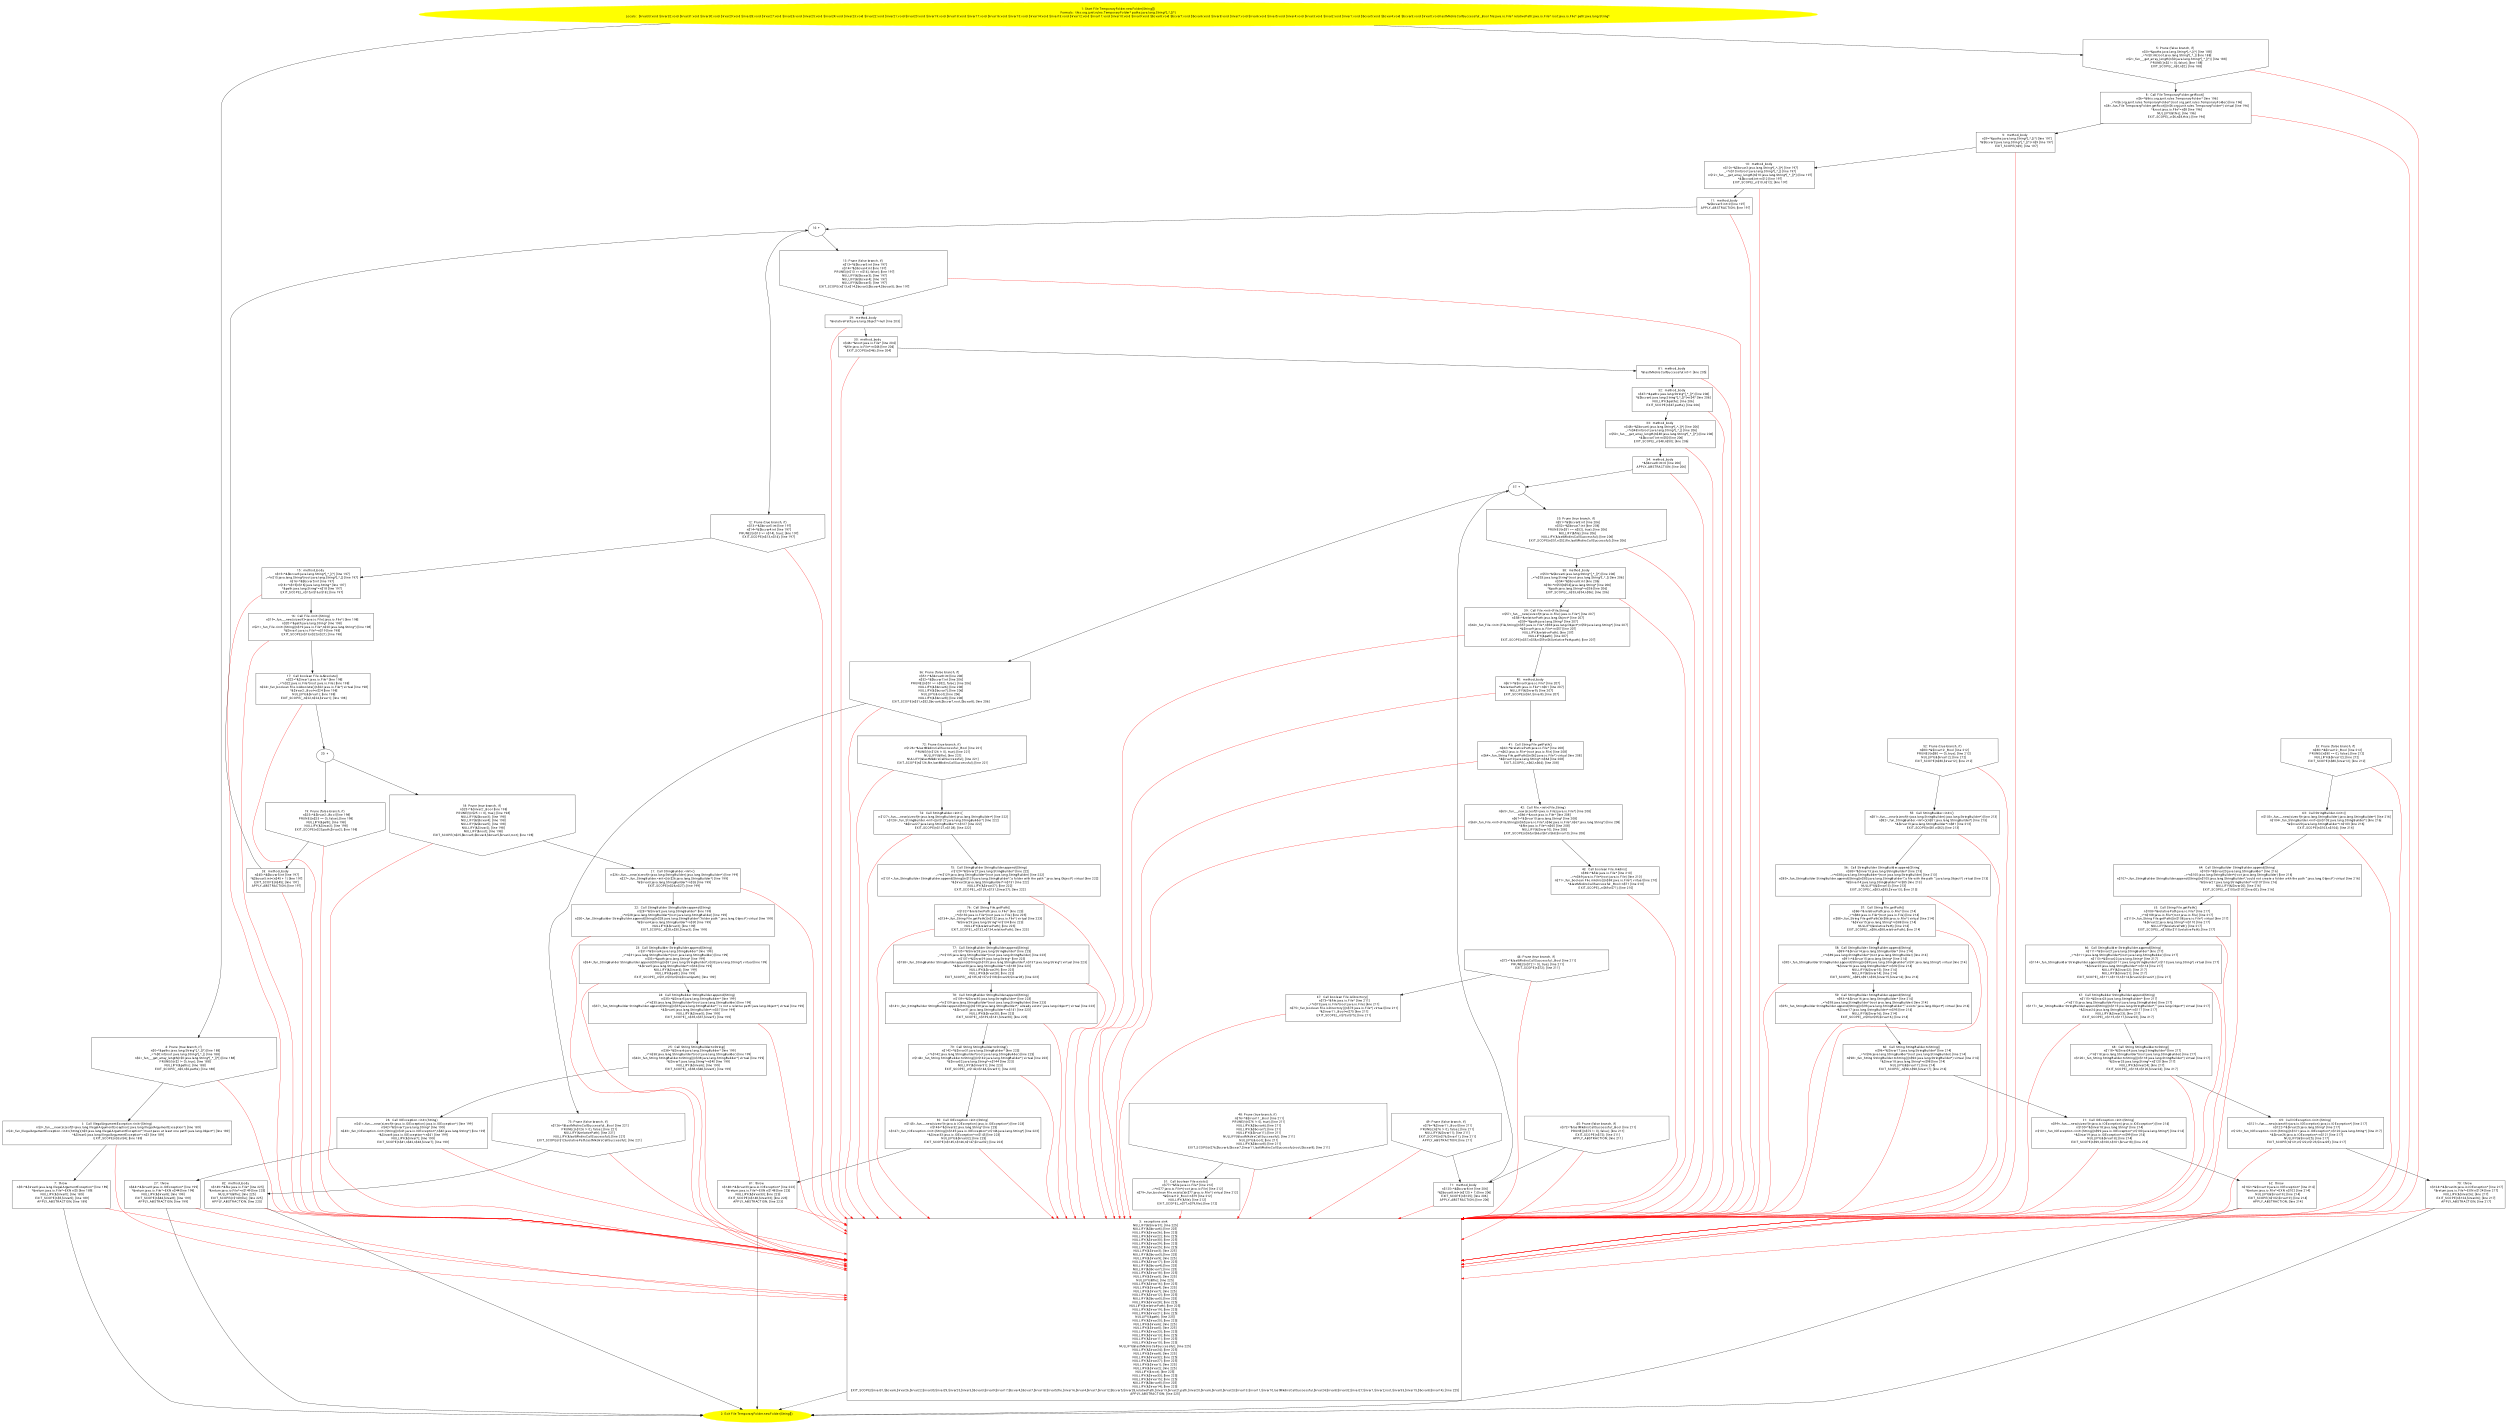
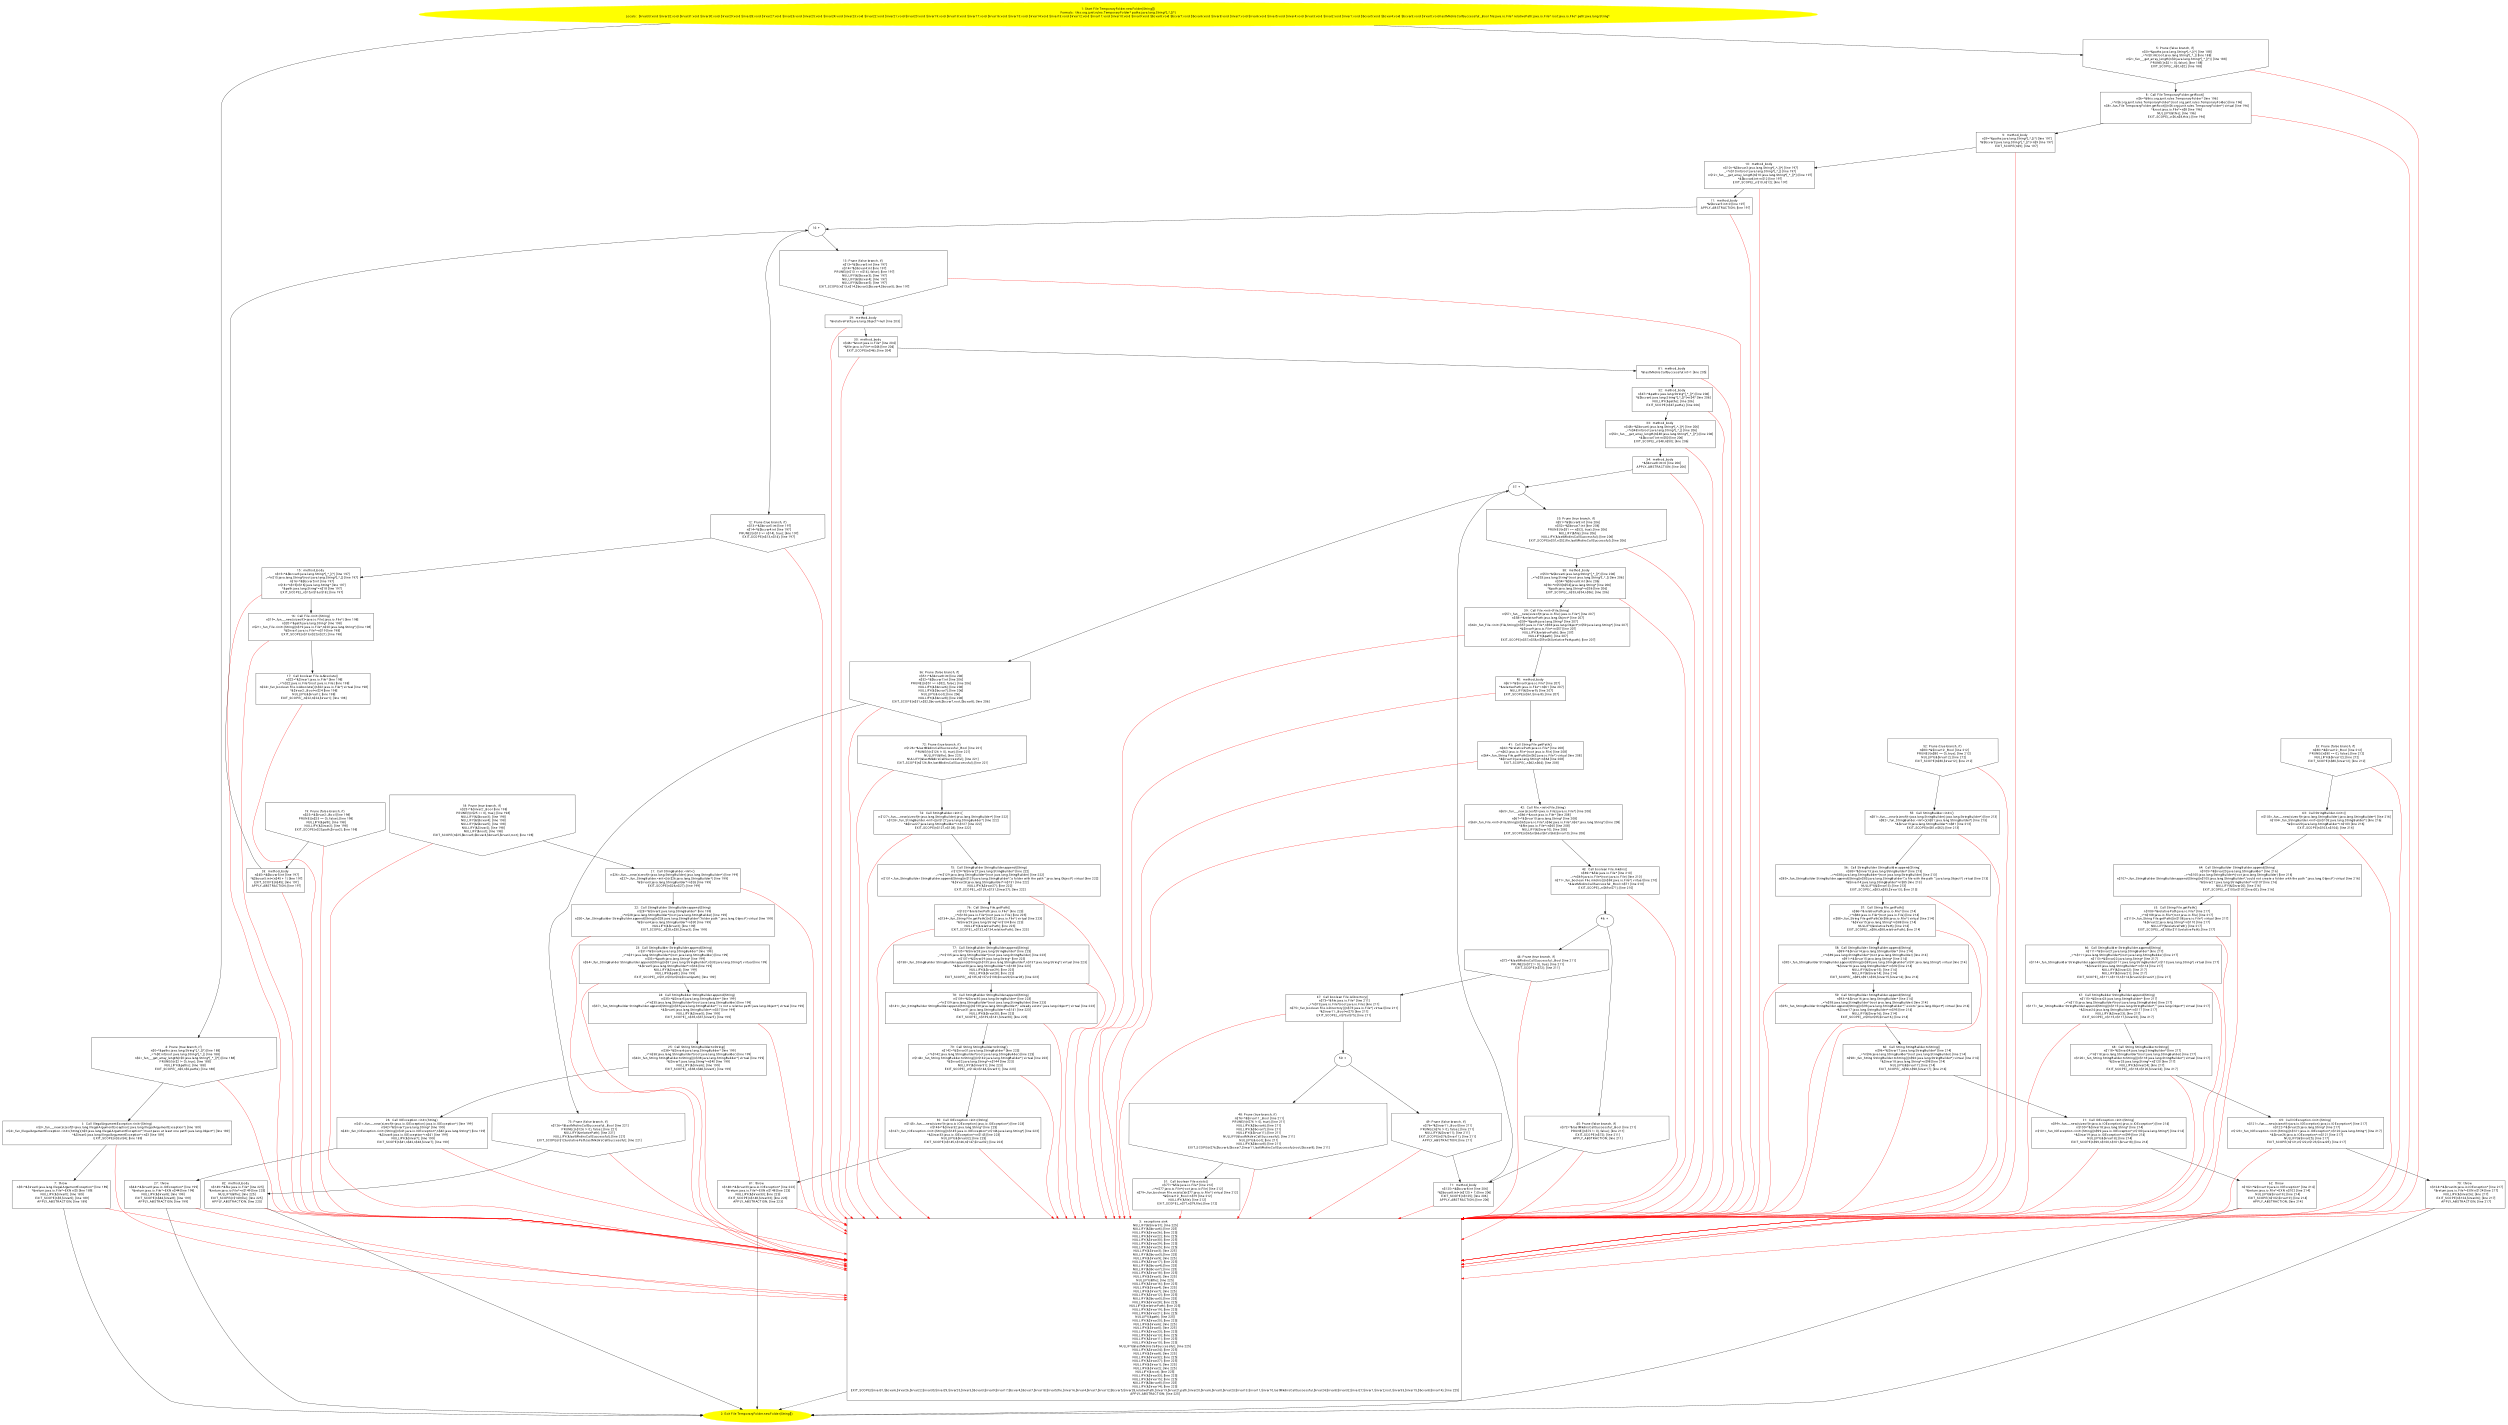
node "20: +": removed
node "46: +": added
node "50: +": added
